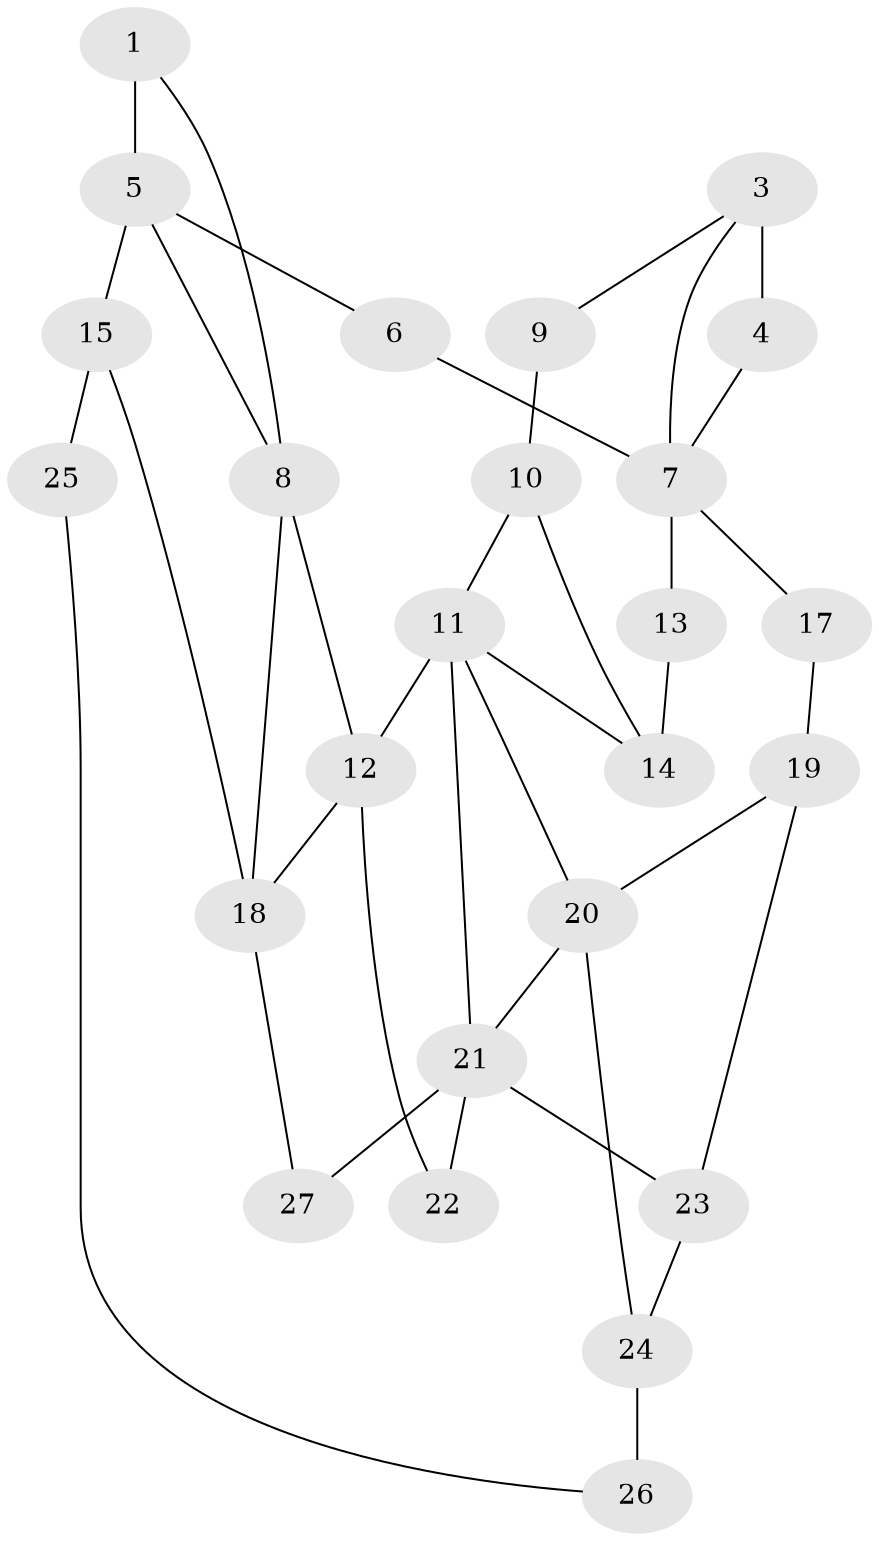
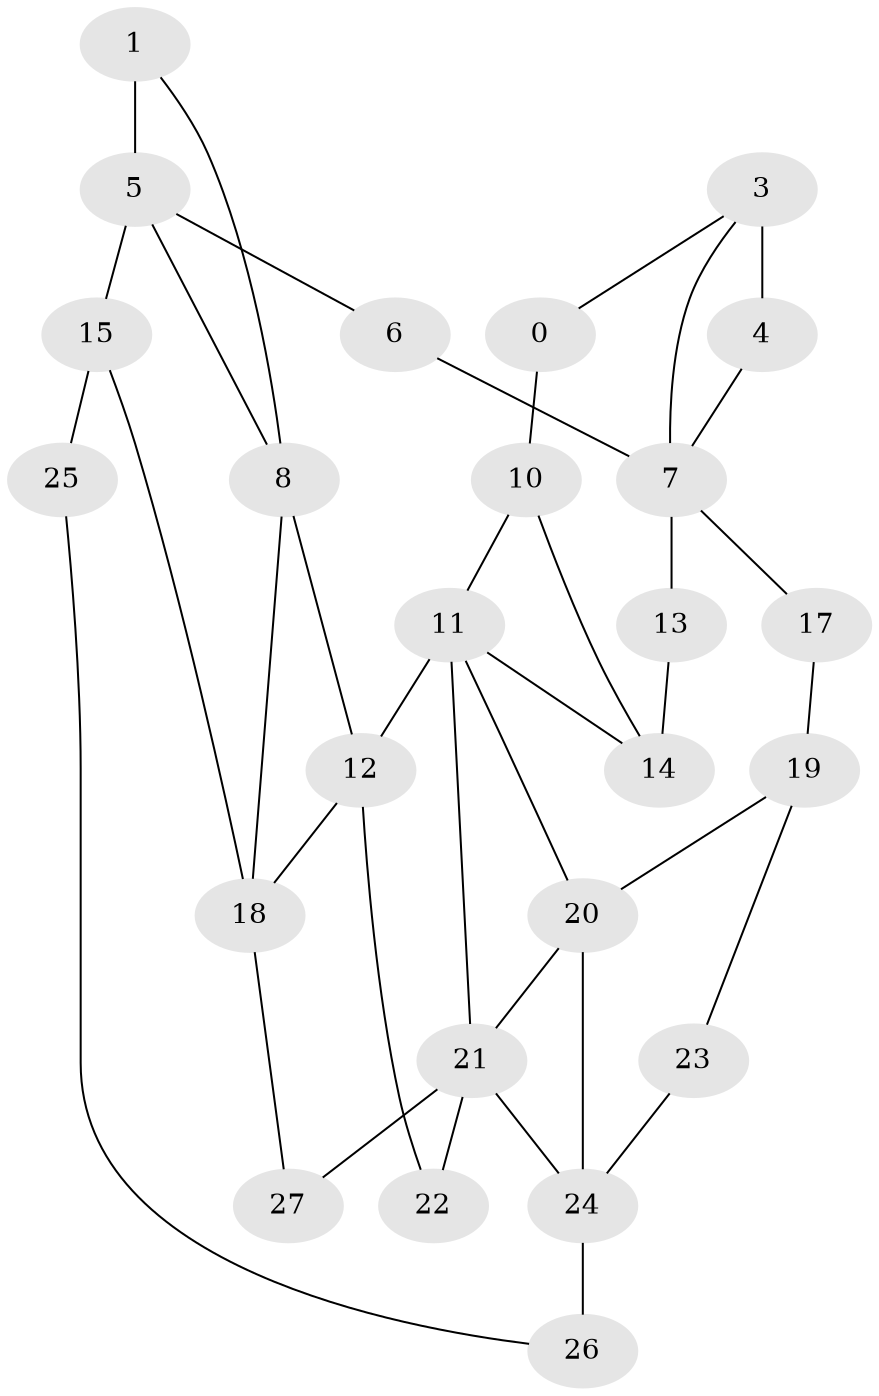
node "9": label "9" -> "0"
edge "21" -- "23": now "21" -- "24"
